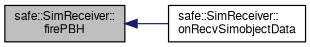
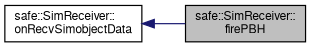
edge "safe::SimReceiver:: onRecvSimobjectData" -> "safe::SimReceiver:: firePBH": reversed
